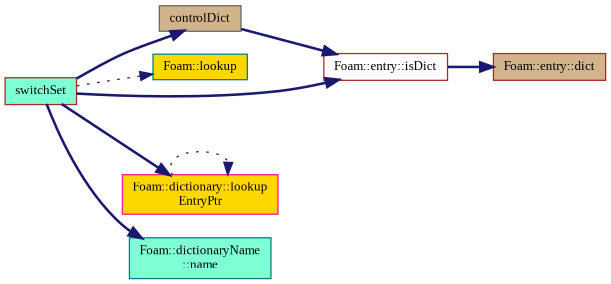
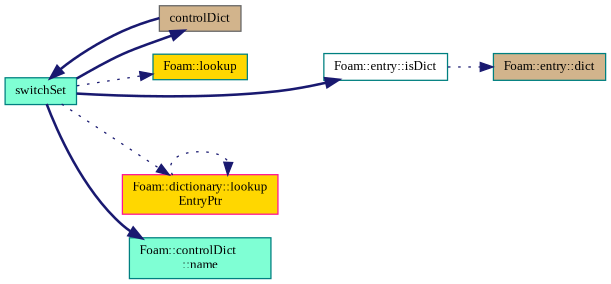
edge "controlDict" -> "Foam::entry::isDict": now "controlDict" -> "switchSet"
node "Foam::entry::isDict": color brown -> teal
edge "Foam::entry::isDict" -> "Foam::entry::dict": style bold -> dotted
node "Foam::entry::dict": color brown -> teal
node "switchSet": color brown -> teal
edge "switchSet" -> "Foam::dictionary::lookup EntryPtr": style bold -> dotted
node "Foam::dictionaryName ::name": label "Foam::dictionaryName ::name" -> "Foam::controlDict ::name"
